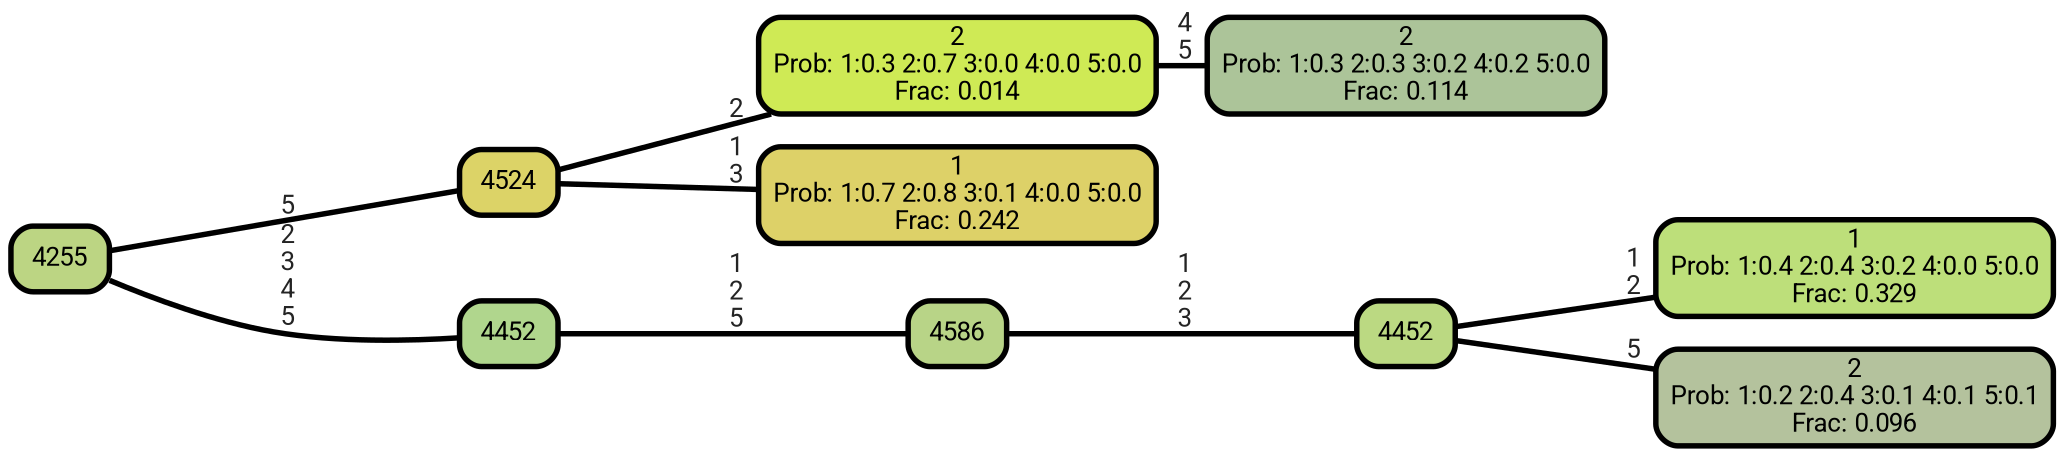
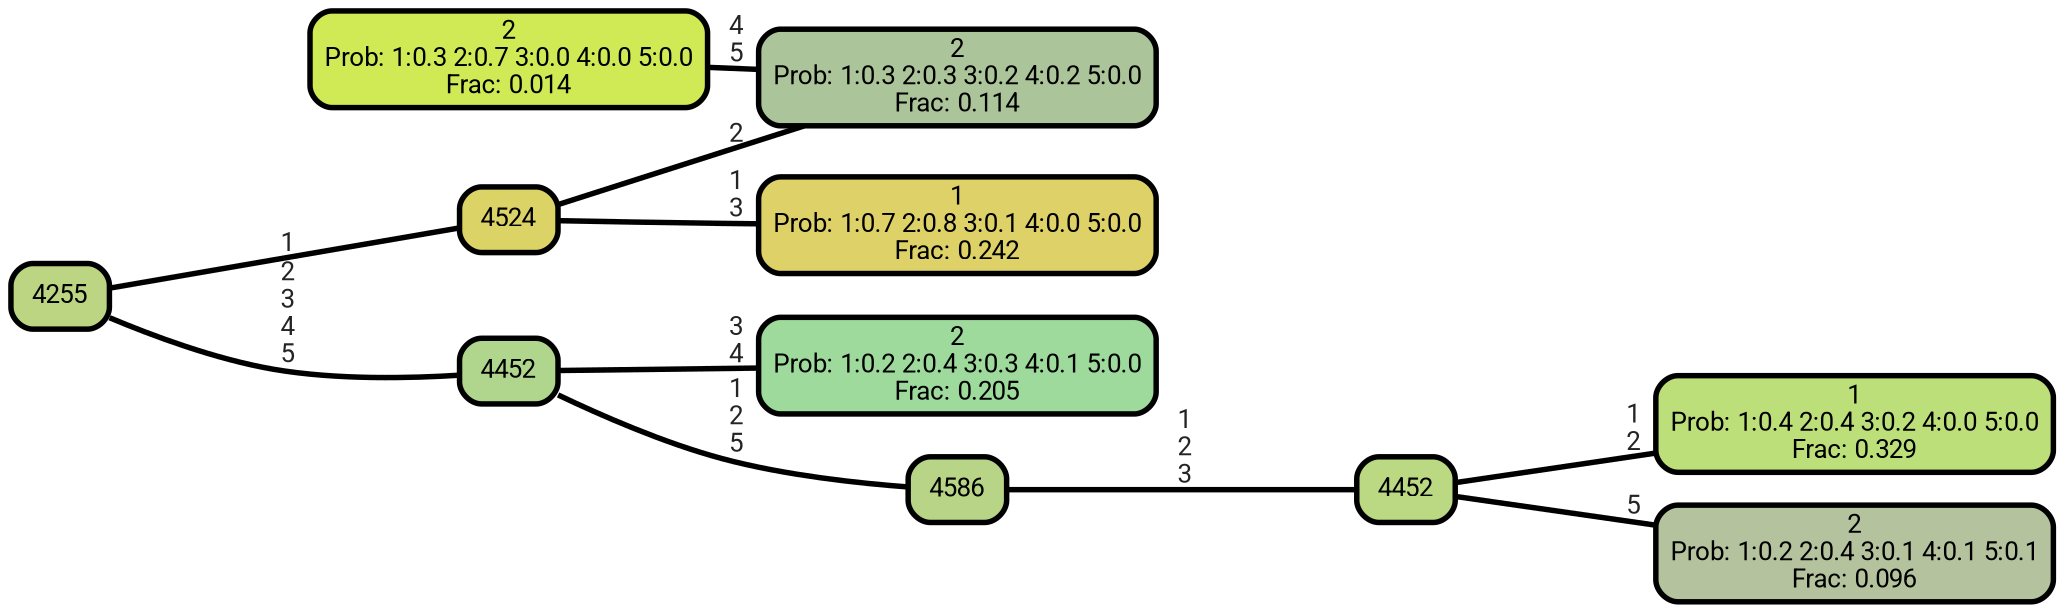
edge "2 Prob: 1:0.3 2:0.7 3:0.0 4:0.0 5:0.0 Frac: 0.014" -- "4524": now "2 Prob: 1:0.3 2:0.3 3:0.2 4:0.2 5:0.0 Frac: 0.114" -- "4524"
edge "4524" -- "4255": label " 5" -> " 1"
node "2 Prob: 1:0.2 2:0.4 3:0.3 4:0.1 5:0.0 Frac: 0.205": added
